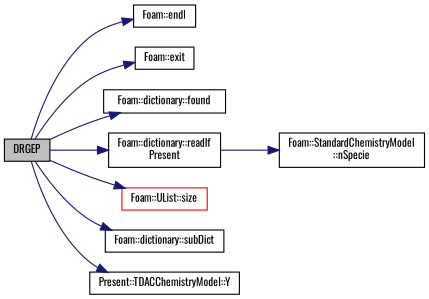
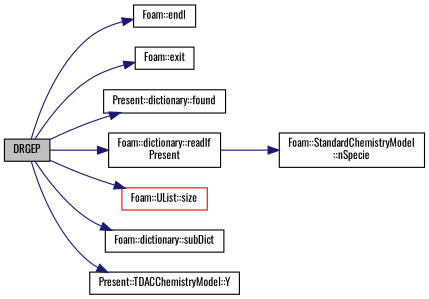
node "Foam::dictionary::found": label "Foam::dictionary::found" -> "Present::dictionary::found"
